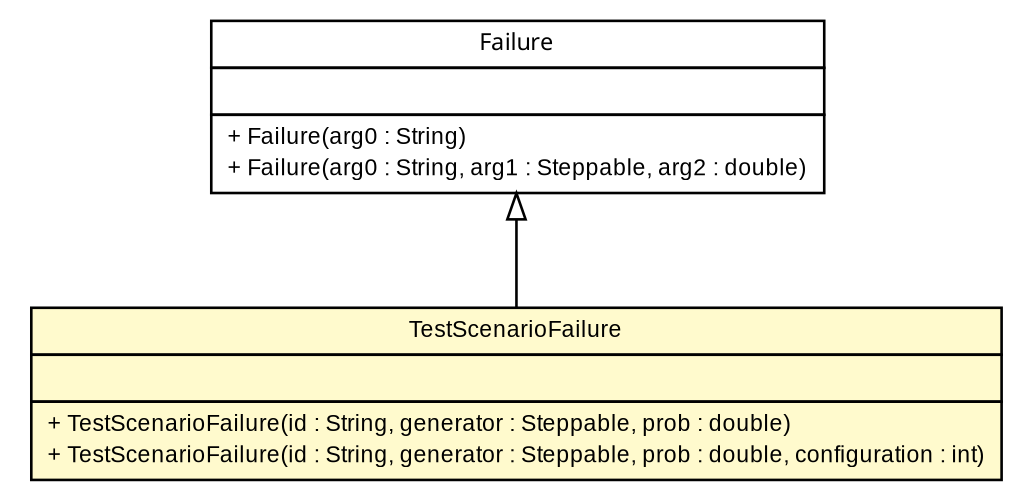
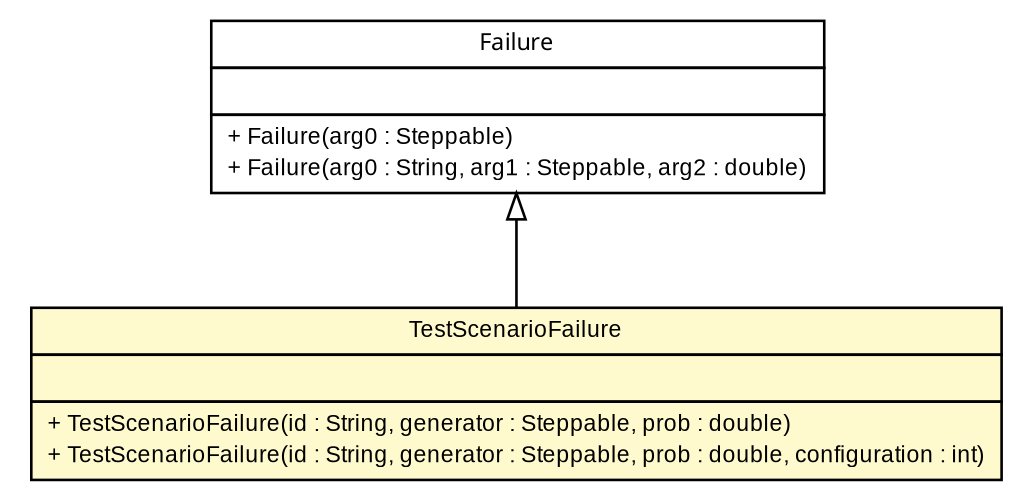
node "Failure": text "+ Failure(arg0 : String)" -> "+ Failure(arg0 : Steppable)"
